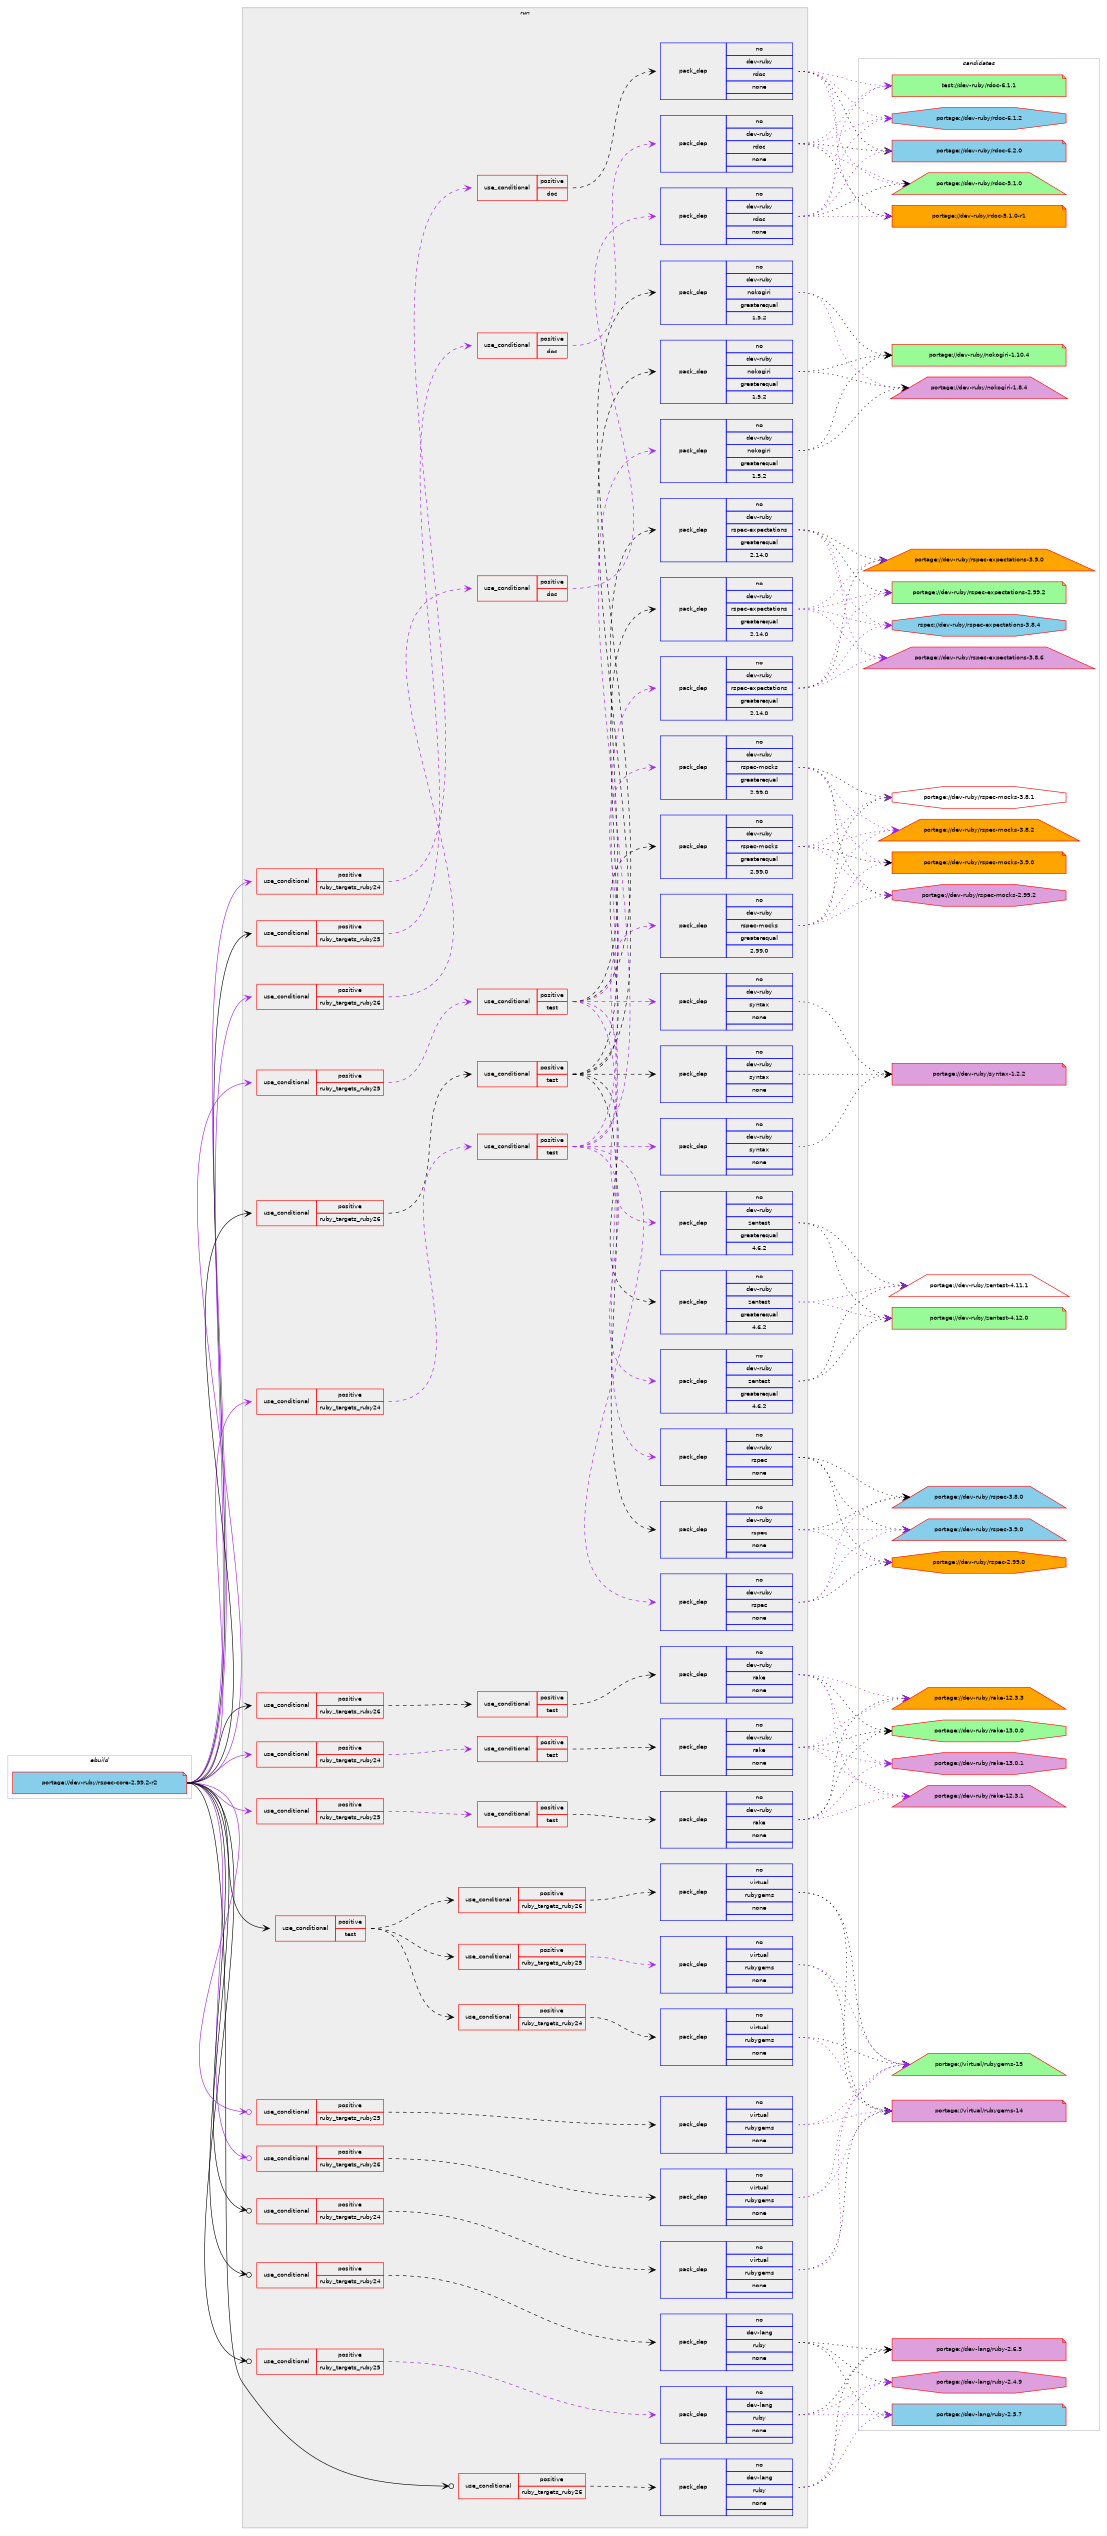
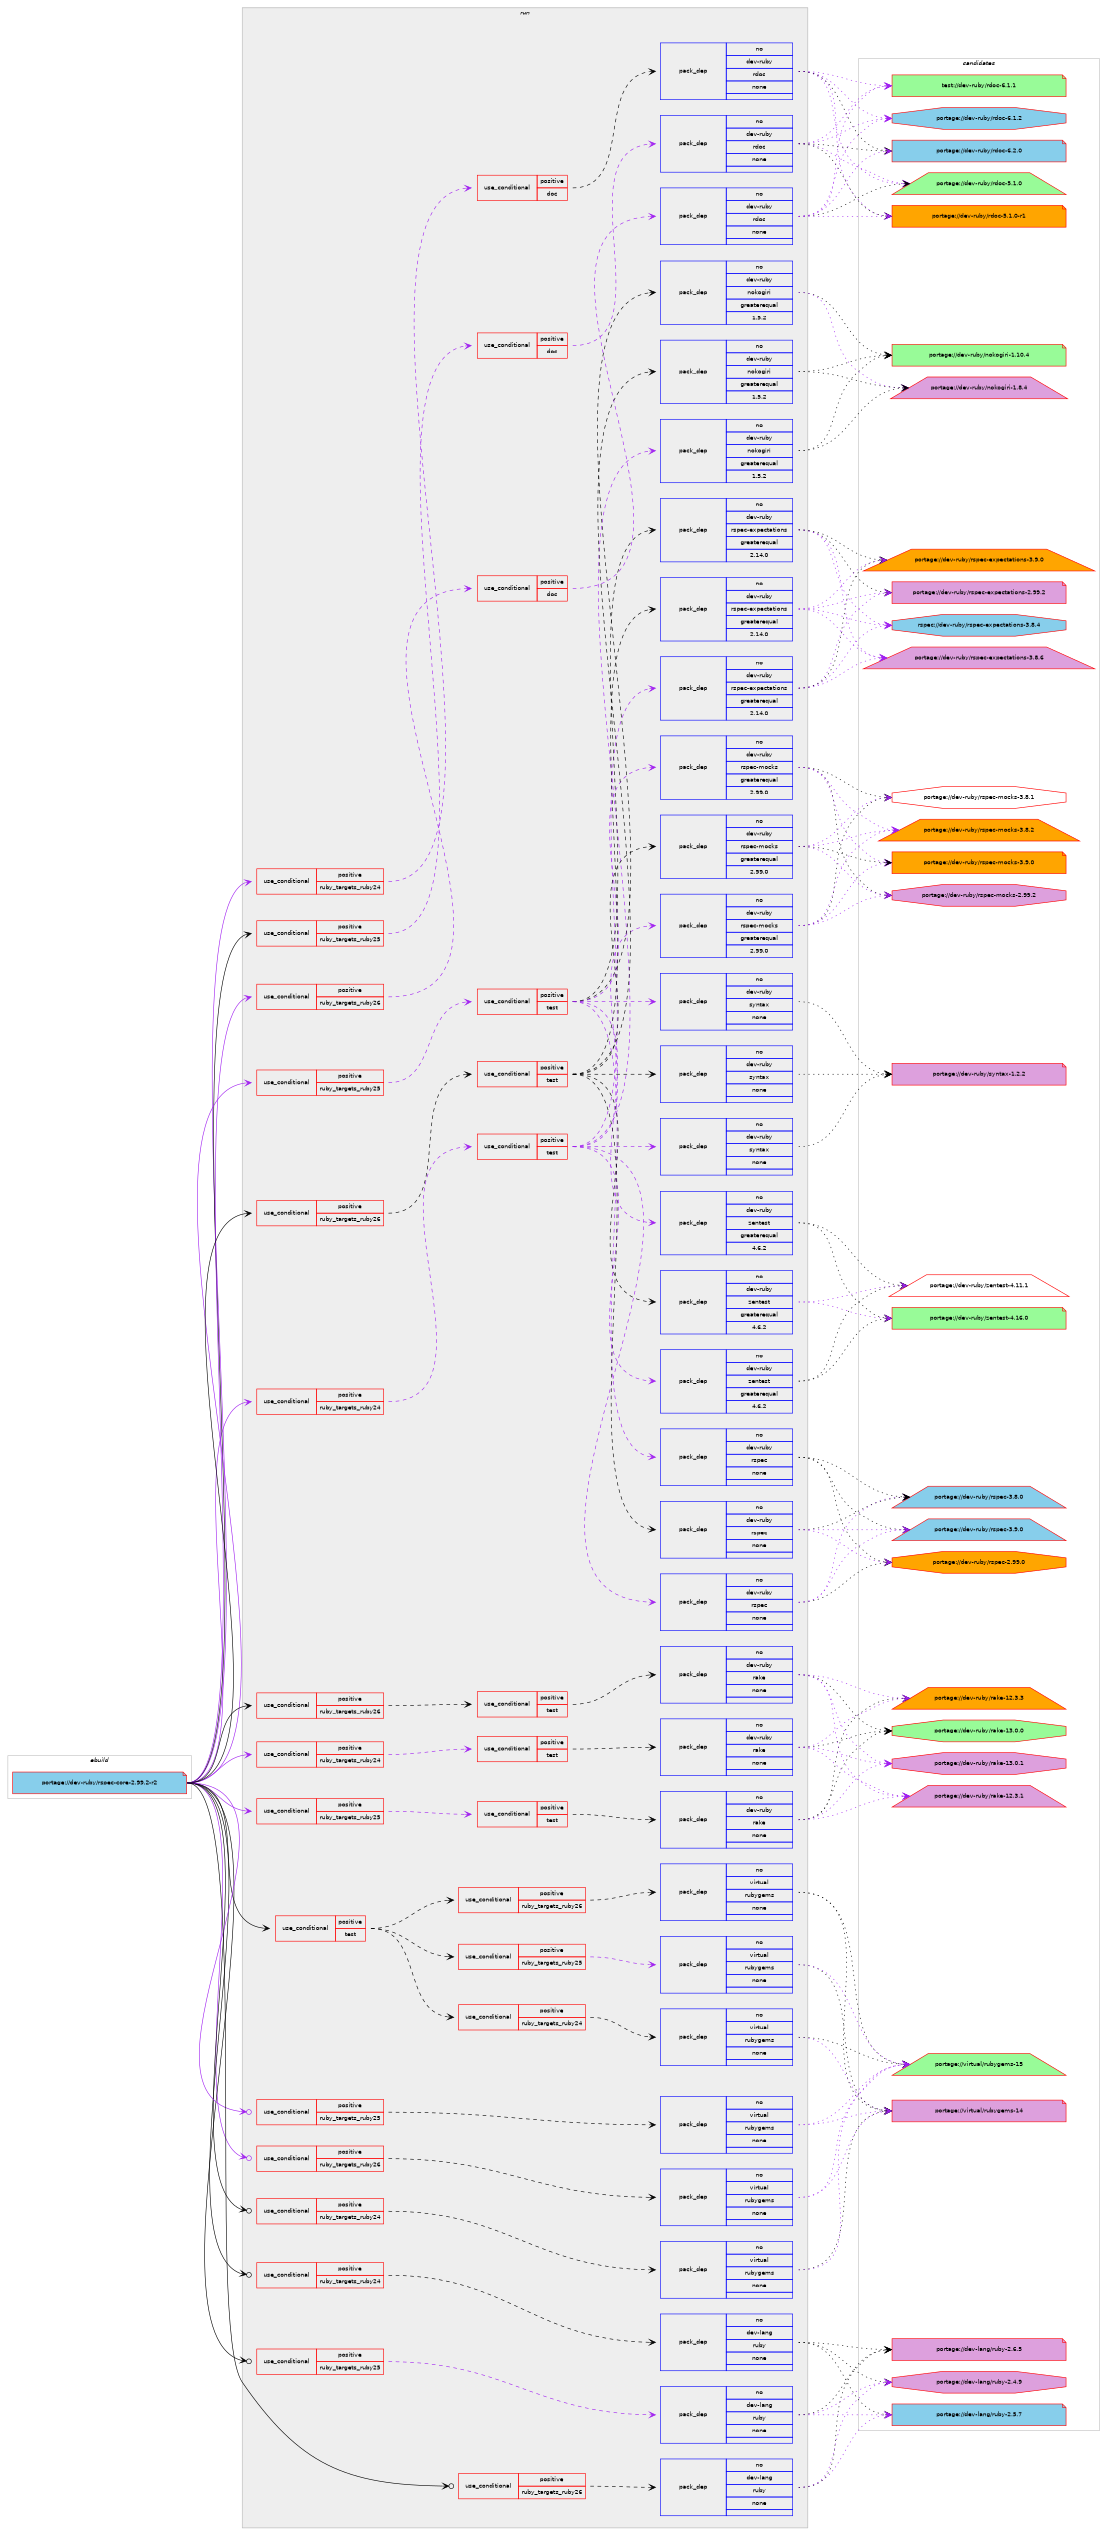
node "portage://dev-ruby/rspec-expectations-2.99.2": fillcolor palegreen -> plum
node "portage://dev-ruby/zentest-4.12.0": label "portage://dev-ruby/zentest-4.12.0" -> "portage://dev-ruby/zentest-4.16.0"
